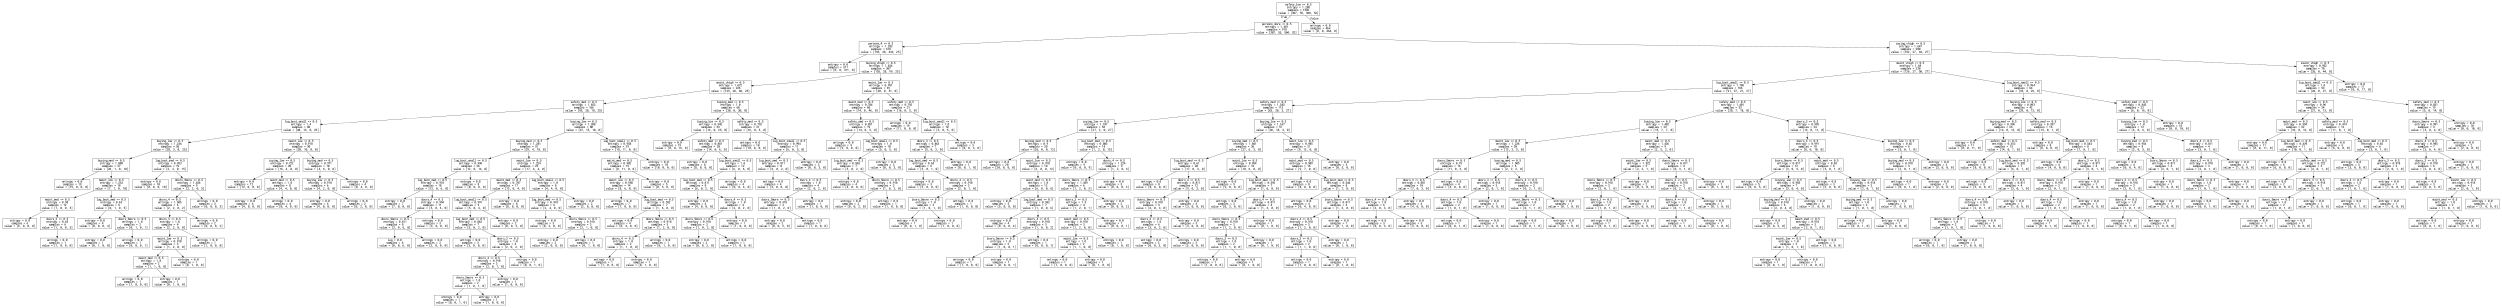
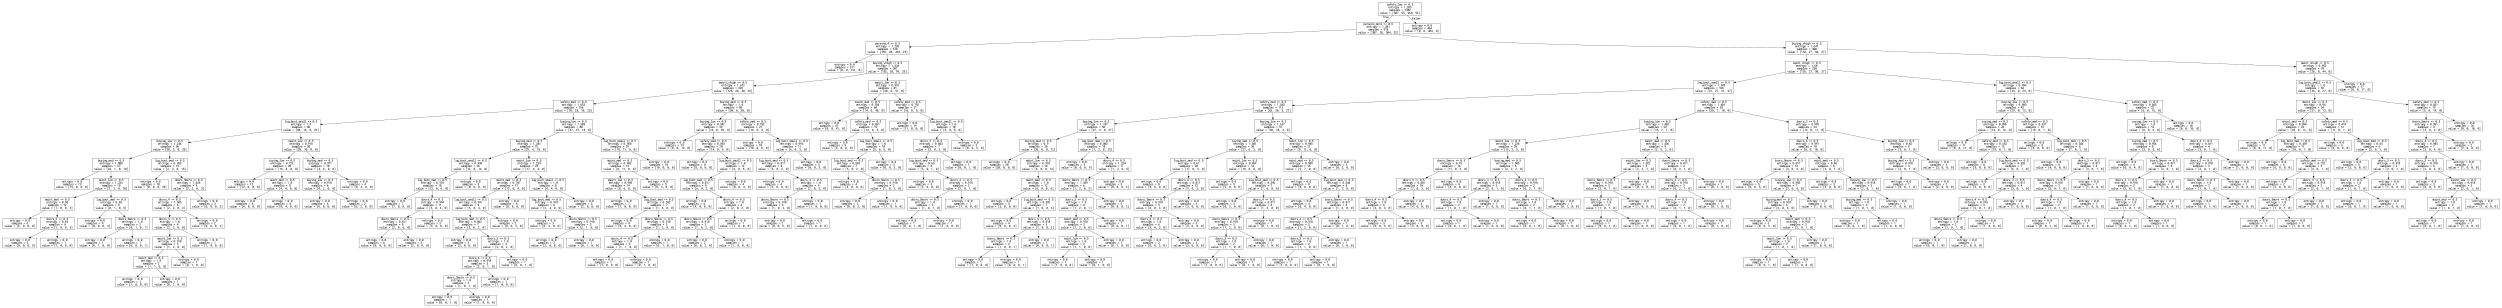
node "entropy = 0.0 samples = 41 value = [0, 0, 41, 0]": added
node "entropy = 0.0 samples = 5 value = [0, 0, 0, 5]": added
node "lug = 0.0 samples = 6 value = [0, 0, 6, 0]": label "lug = 0.0 samples = 6 value = [0, 0, 6, 0]" -> "entropy = 0.0 samples = 6 value = [0, 0, 6, 0]"
